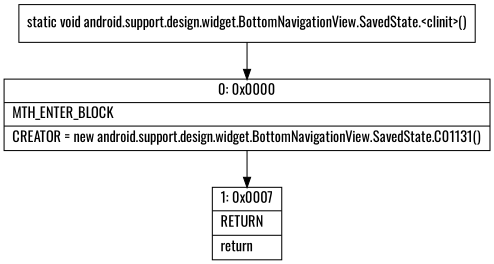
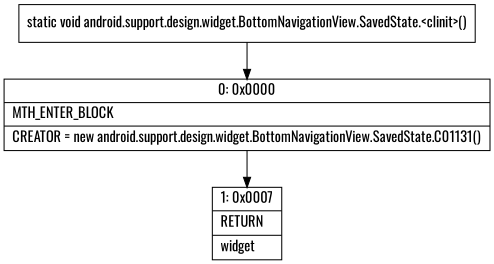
node "1: 0x0007": text "return" -> "widget"
